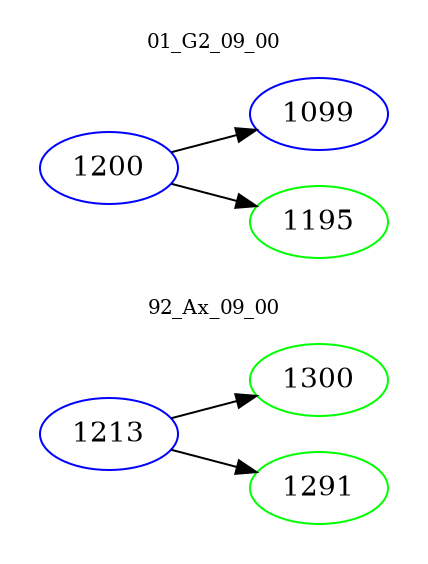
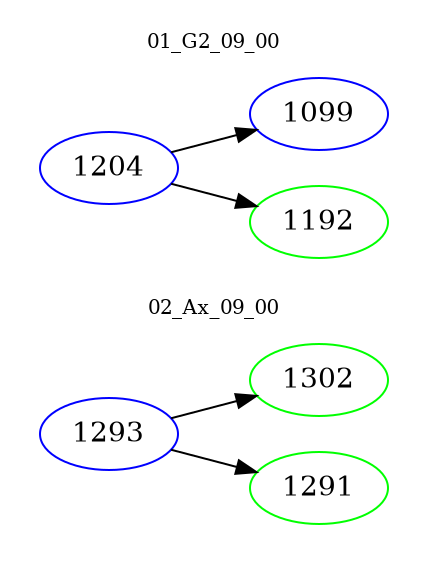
node "1200": label "1200" -> "1204"
node "1195": label "1195" -> "1192"
cluster "92_Ax_09_00": label "92_Ax_09_00" -> "02_Ax_09_00"
node "1300": label "1300" -> "1302"
node "1213": label "1213" -> "1293"
